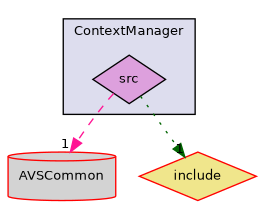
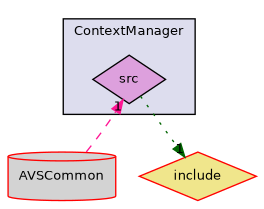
edge "src" -> "AVSCommon": reversed
